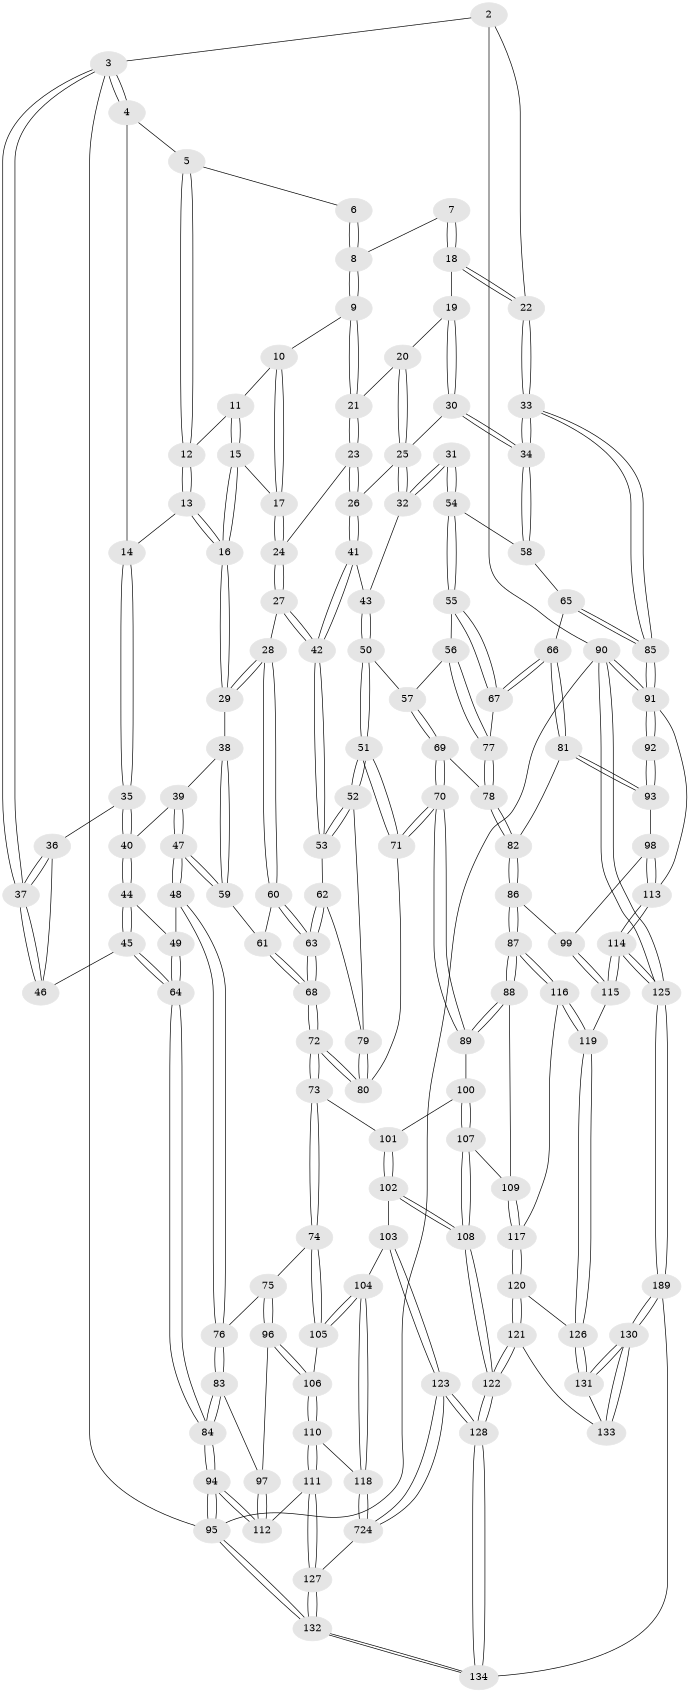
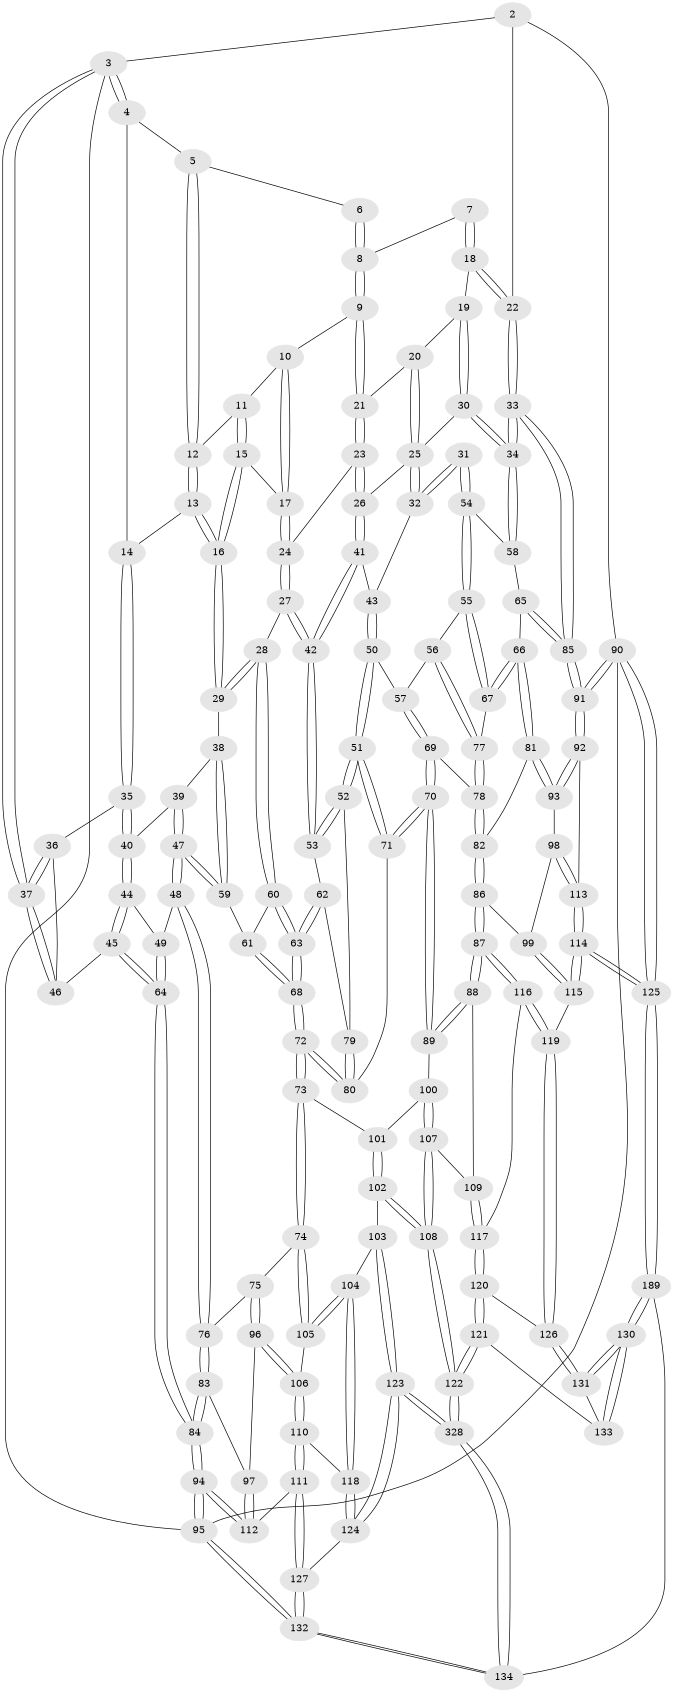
edge "91" -- "113": now "92" -- "113"
node "128": label "128" -> "328"
node "724": label "724" -> "124"
